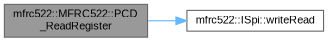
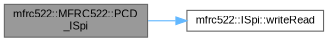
node "mfrc522::MFRC522::PCD _ReadRegister": label "mfrc522::MFRC522::PCD _ReadRegister" -> "mfrc522::MFRC522::PCD _ISpi"
